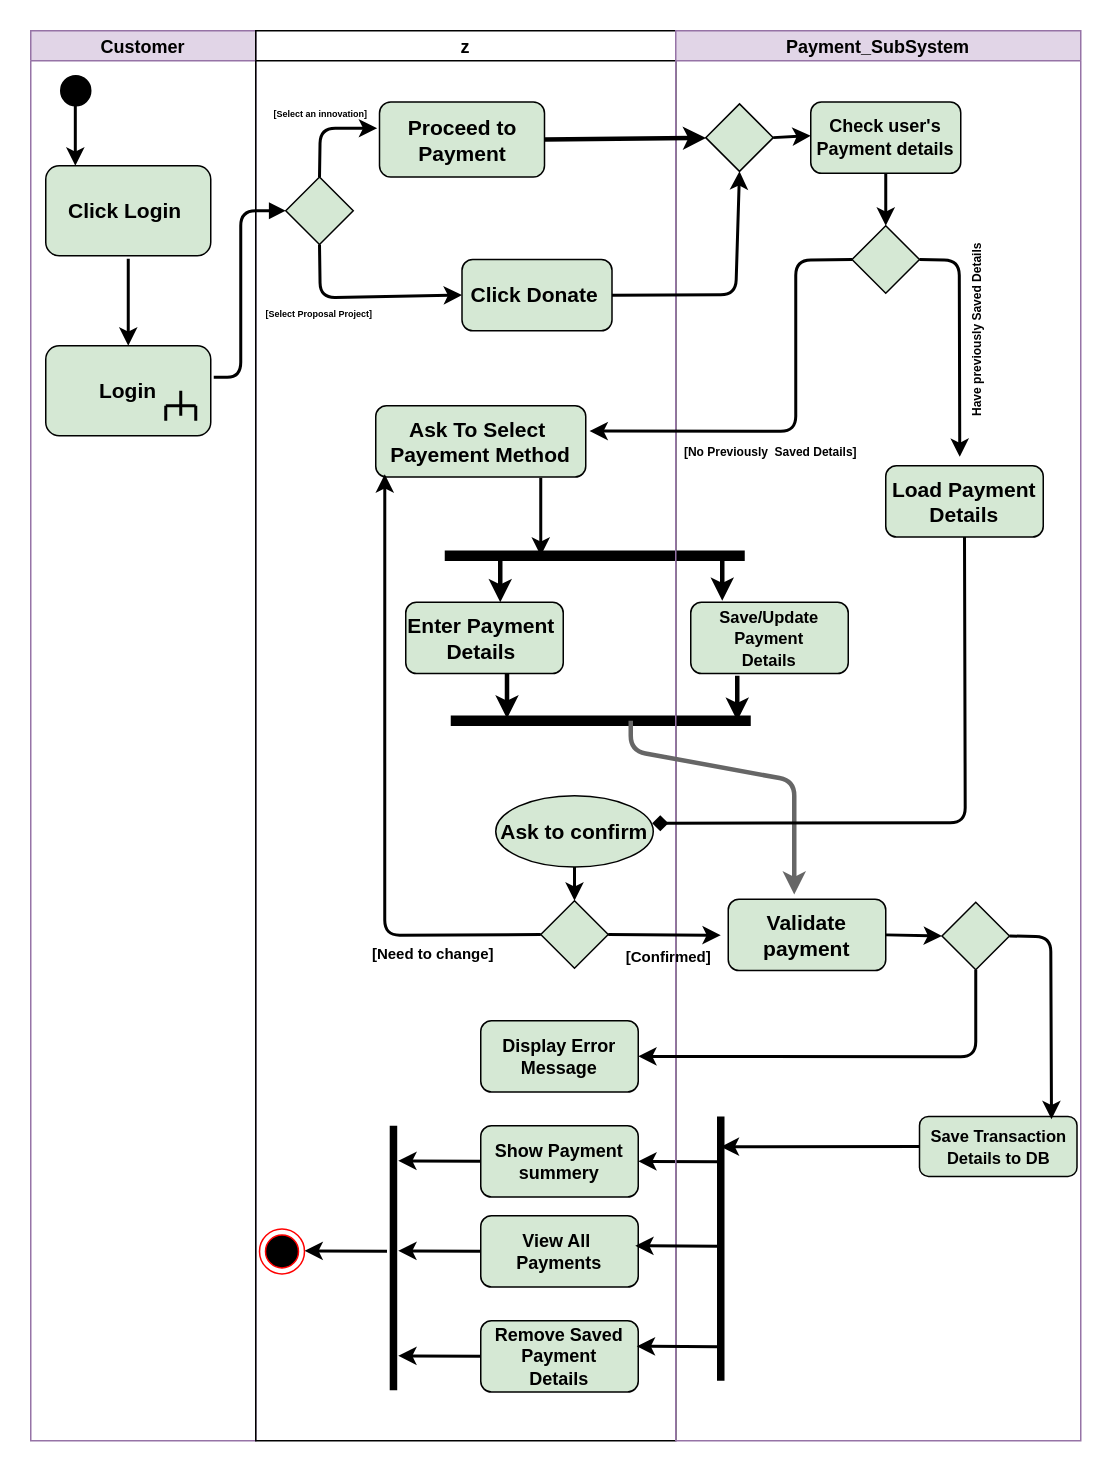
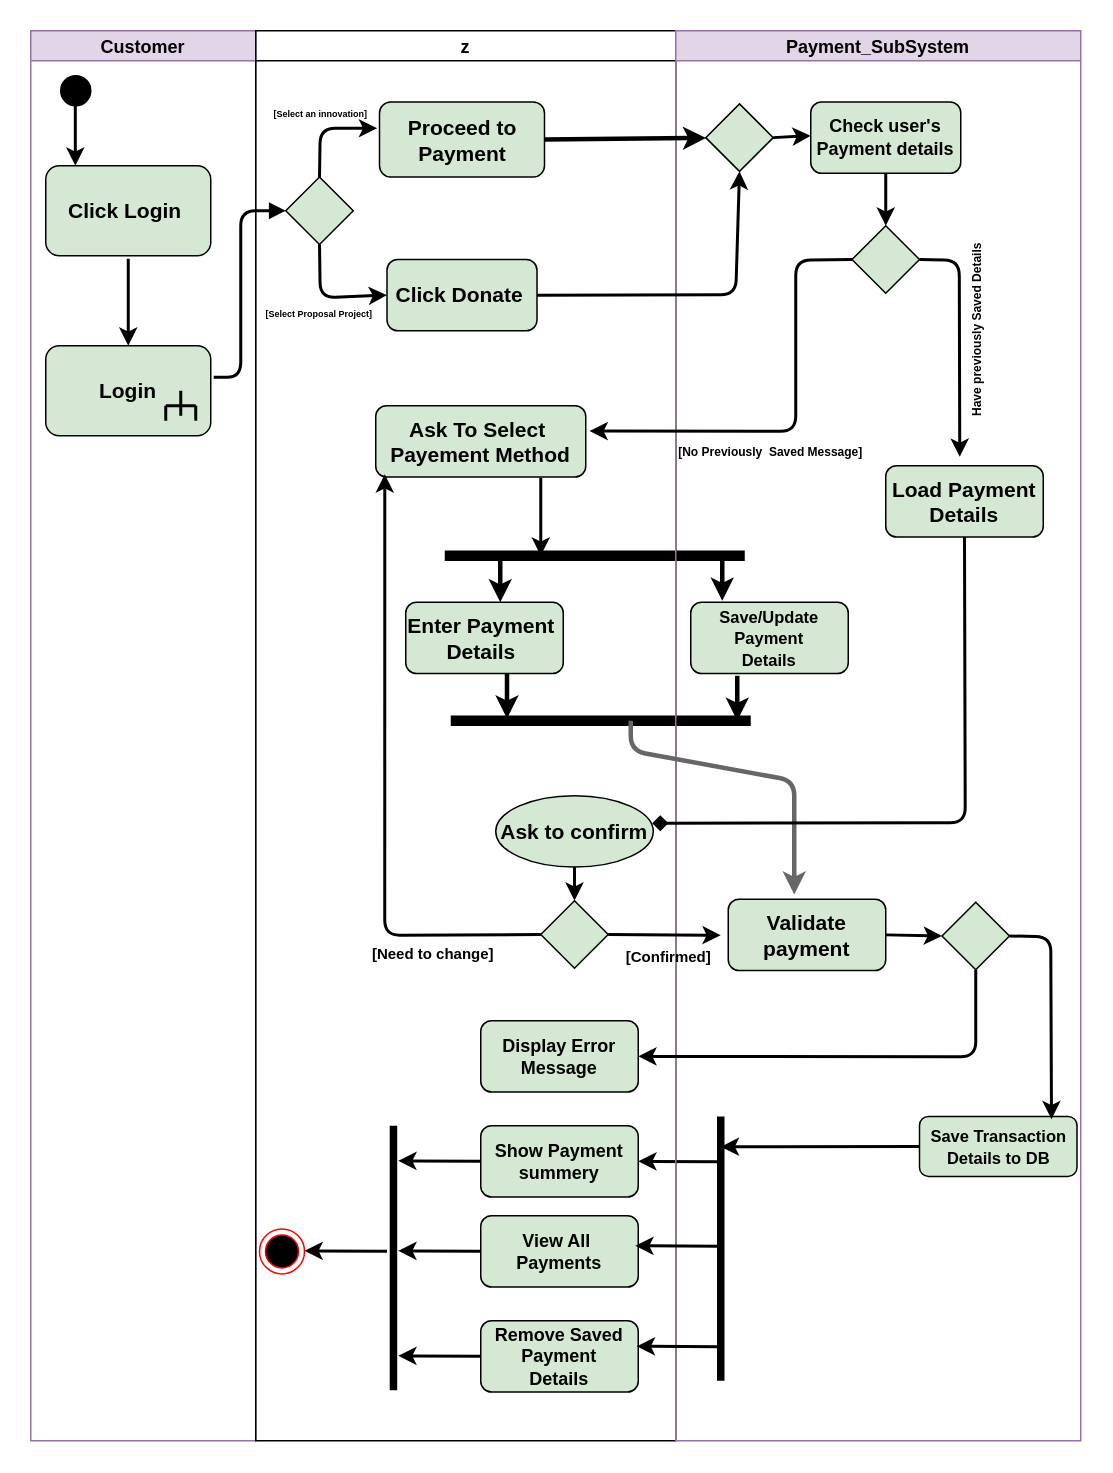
node "Click Donate": moved (537, 295) -> (462, 295)
node "[No Previously Saved Details]": label "[No Previously Saved Details]" -> "[No Previously Saved Message]"
